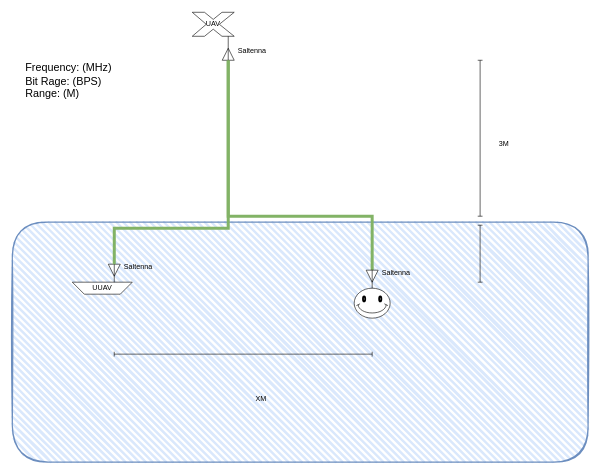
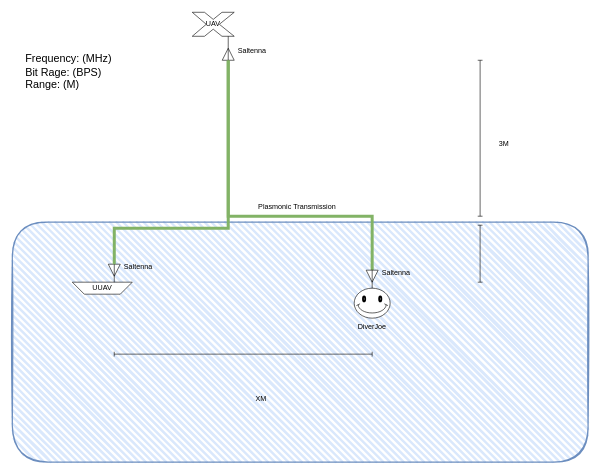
node "Frequency: (MHz) Bit Rage: (BPS) Range: (M)": moved (69, 81) -> (69, 72)
node "Plasmonic Transmission": added
node "DiverJoe": added
